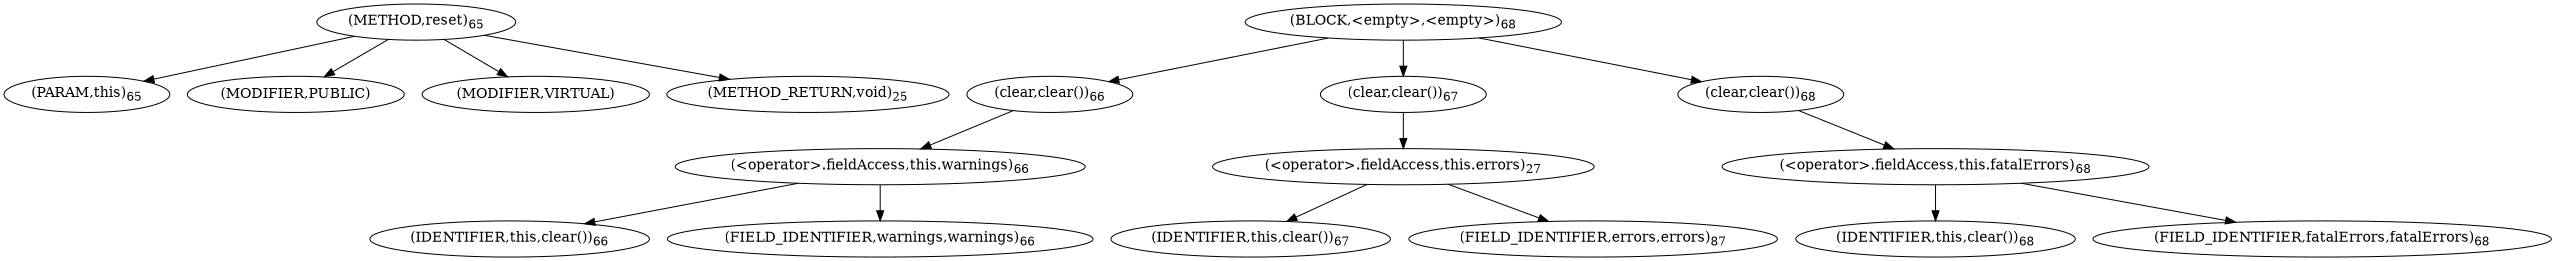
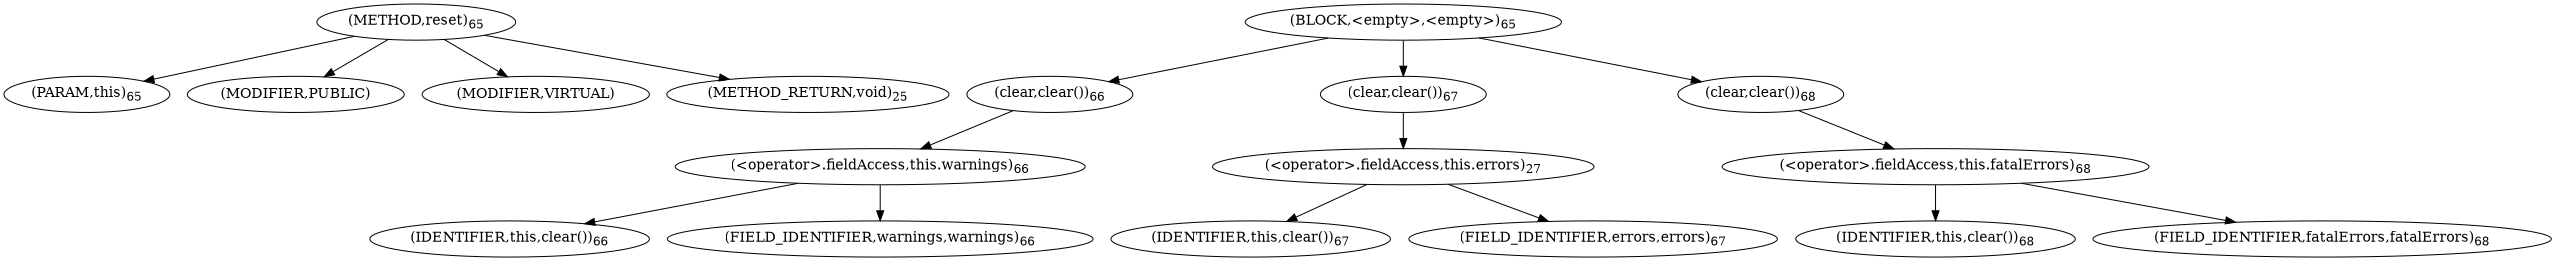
node "(BLOCK,<empty>,<empty>)": text "68" -> "65"
node "(FIELD_IDENTIFIER,errors,errors)": text "87" -> "67"
